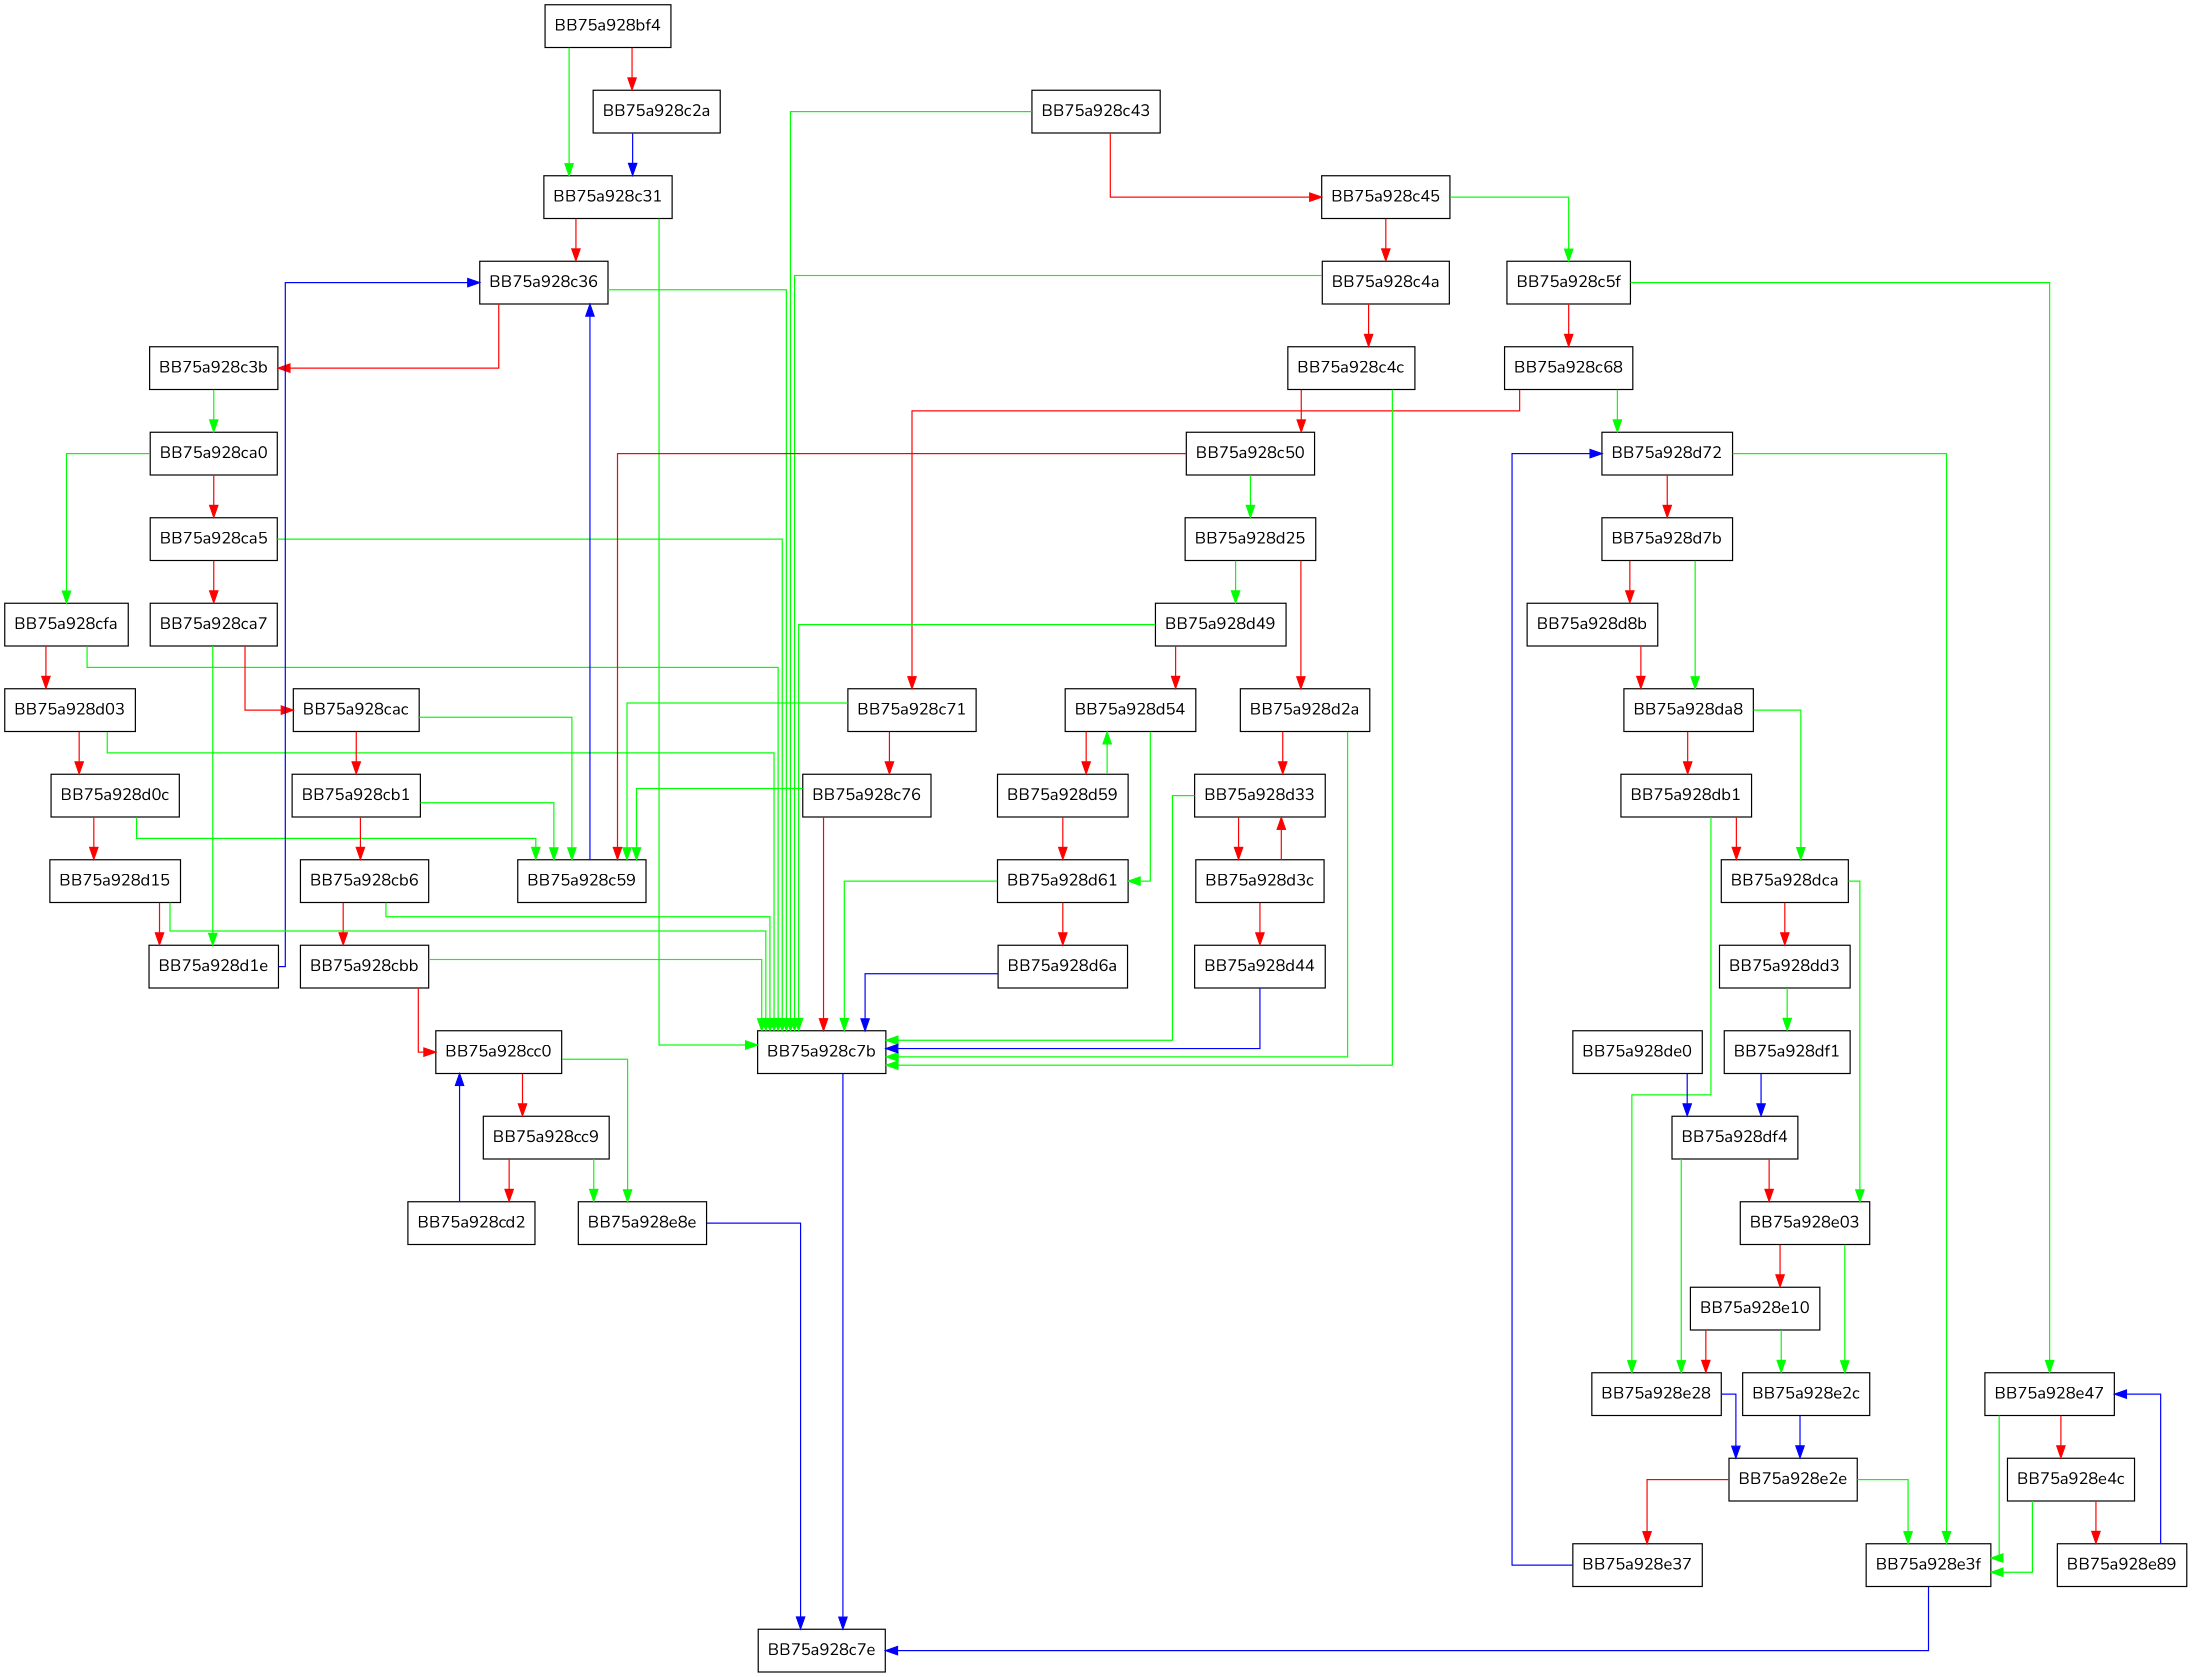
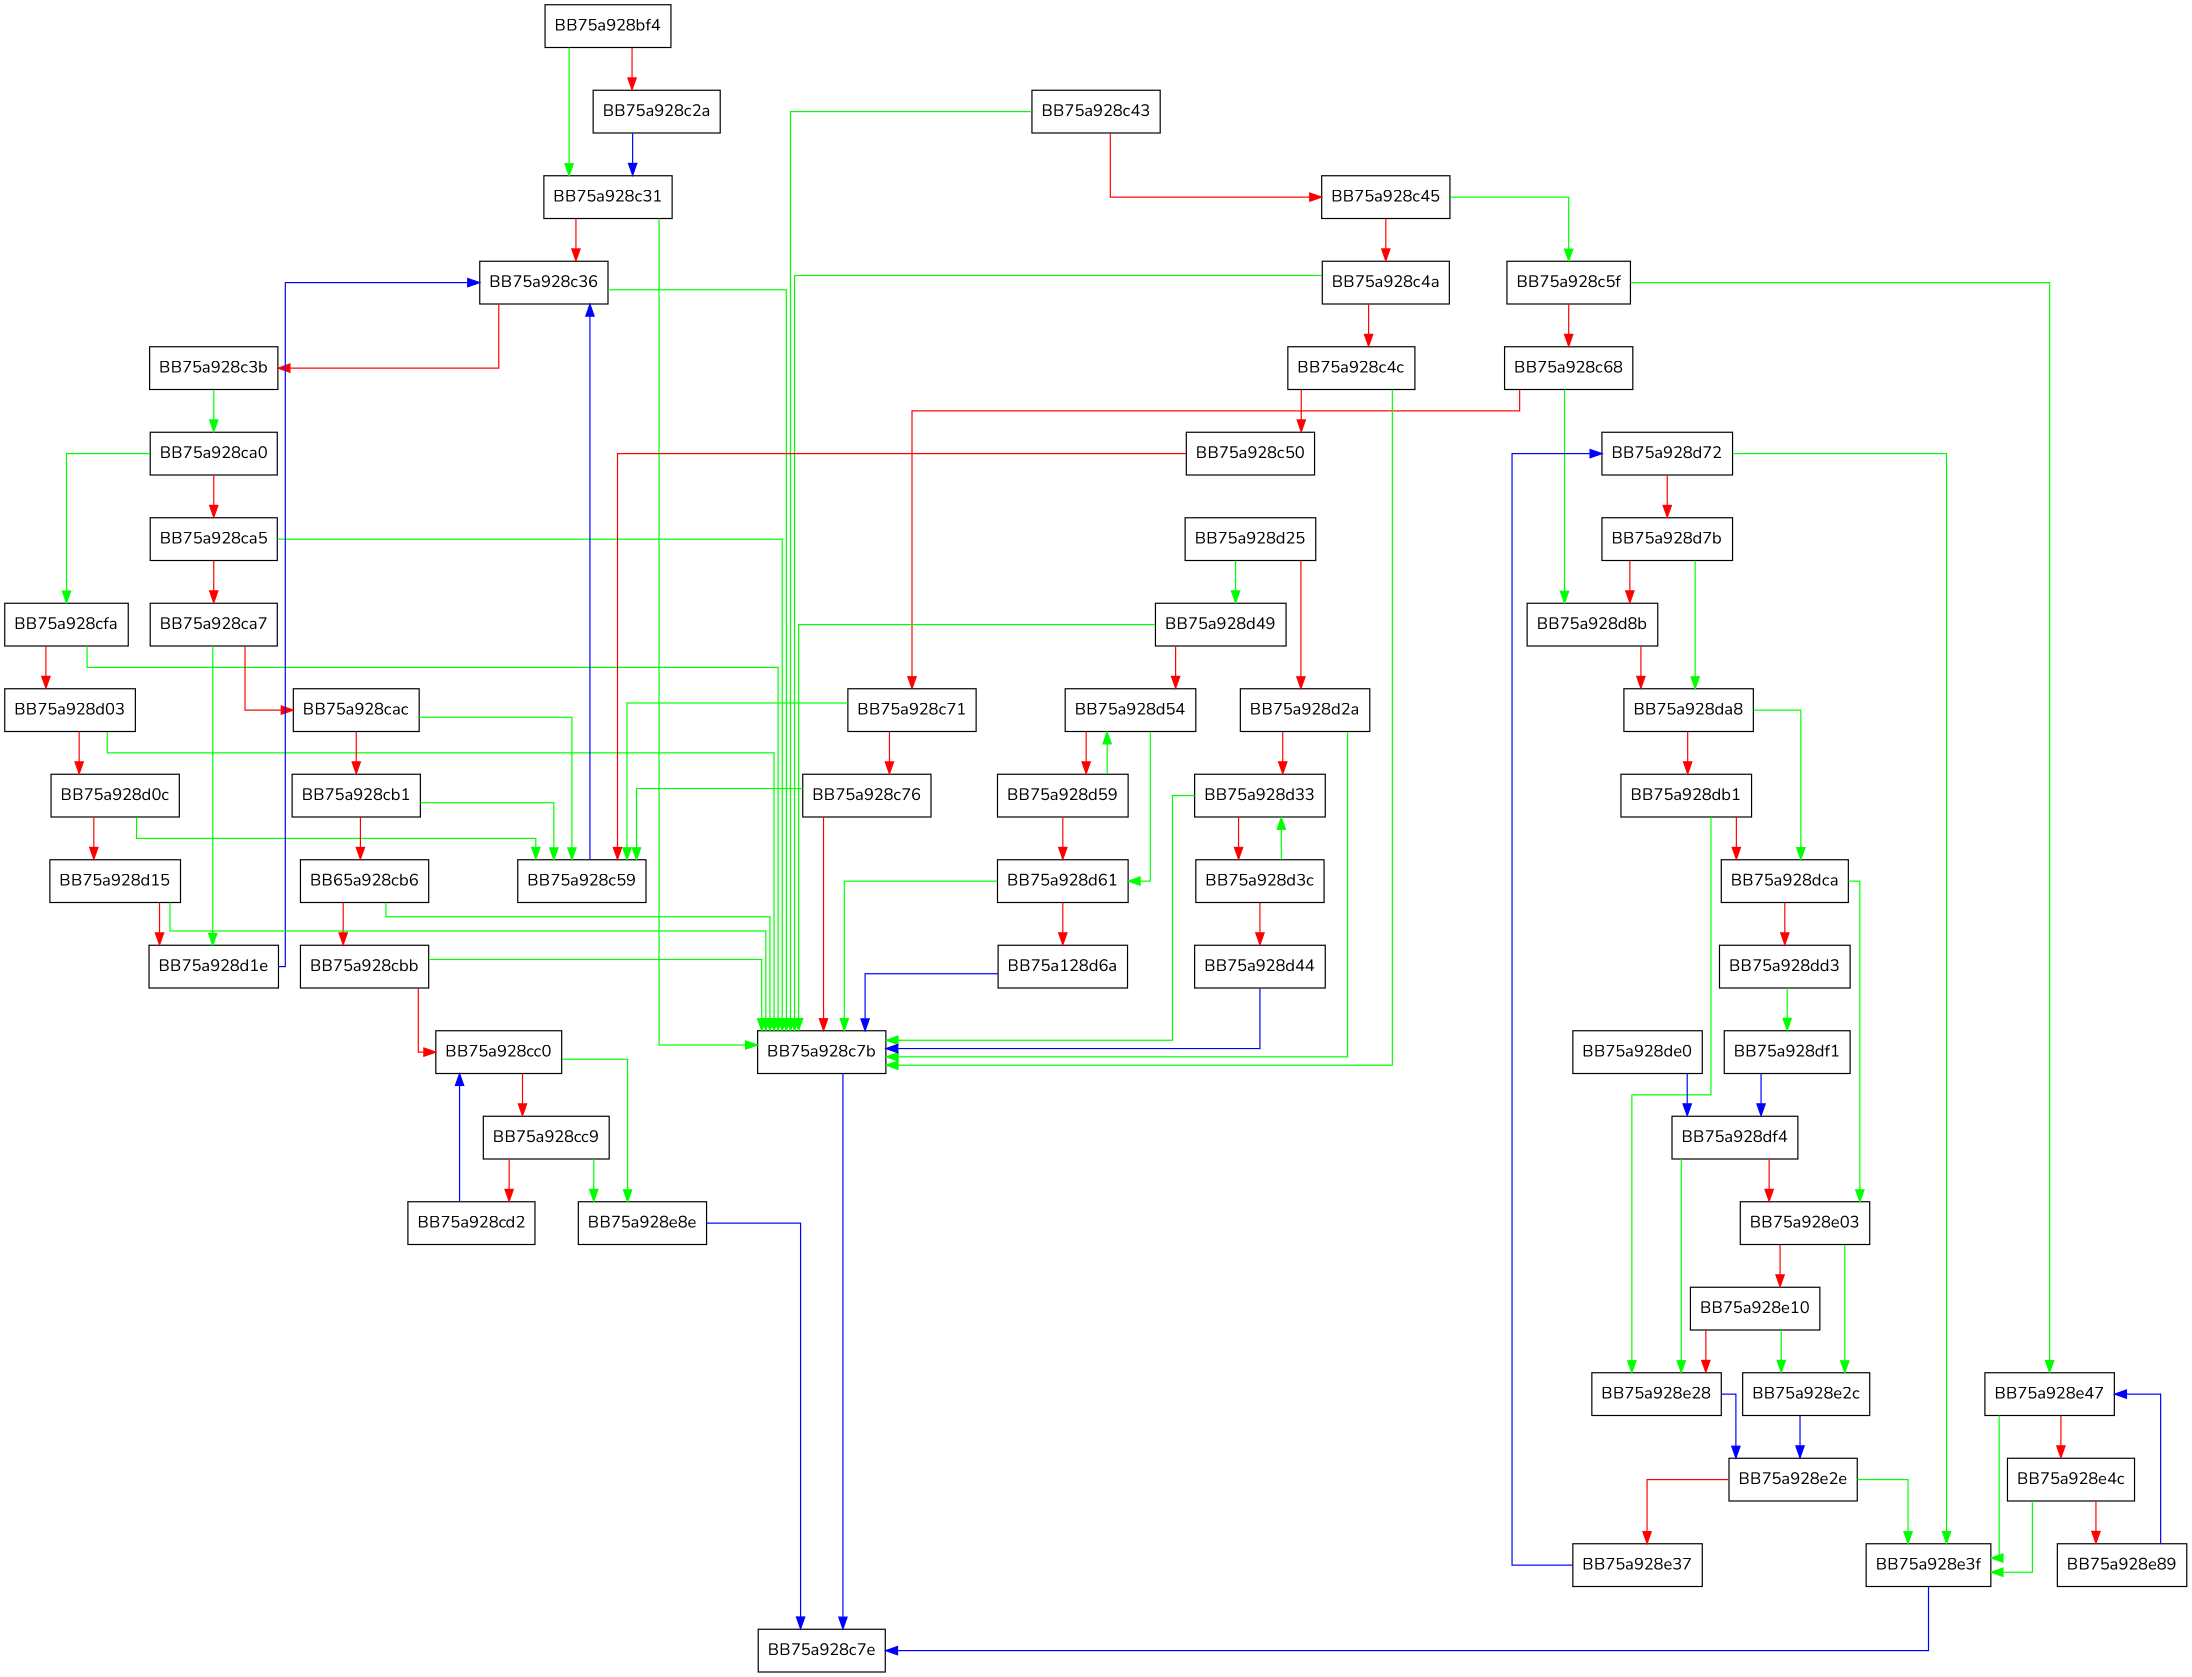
edge "BB75a928c68" -> "BB75a928d72": now "BB75a928c68" -> "BB75a928d8b"
edge "BB75a928c50" -> "BB75a928d25": removed
edge "BB75a928d3c" -> "BB75a928d33": color red -> green
node "BB75a928cb6": label "BB75a928cb6" -> "BB65a928cb6"
node "BB75a928d6a": label "BB75a928d6a" -> "BB75a128d6a"
